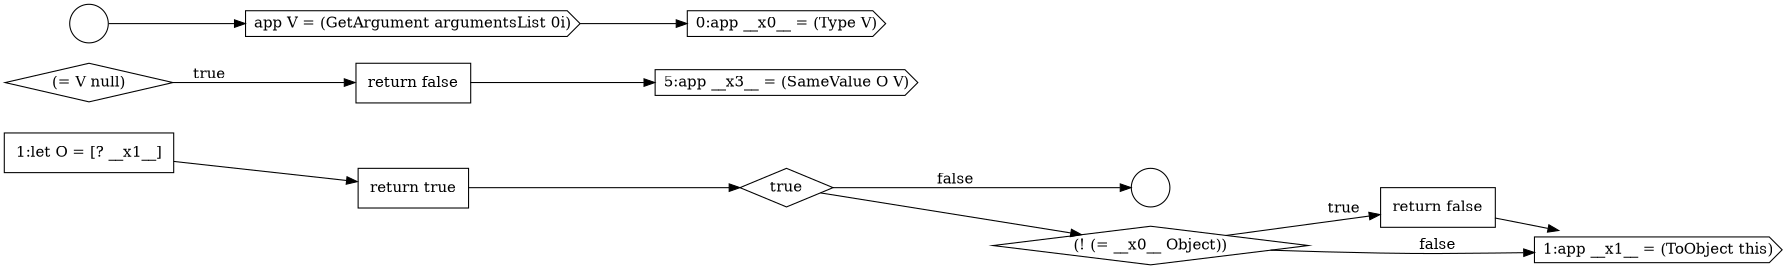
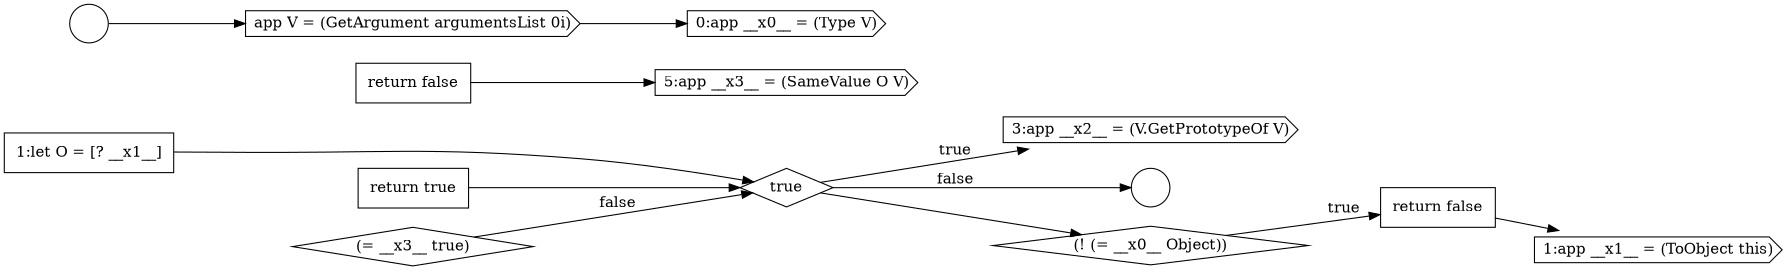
node "(= V null)": removed
node "3:app __x2__ = (V.GetPrototypeOf V)": added
edge "1:let O = [? __x1__]" -> "return true": now "1:let O = [? __x1__]" -> "true"
node "(= __x3__ true)": added
edge "(! (= __x0__ Object))" -> "1:app __x1__ = (ToObject this)": removed, label "false"
